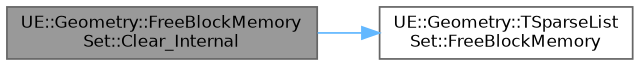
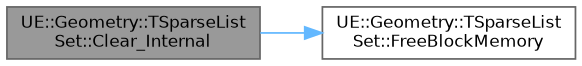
node "UE::Geometry::FreeBlockMemory Set::Clear_Internal": label "UE::Geometry::FreeBlockMemory Set::Clear_Internal" -> "UE::Geometry::TSparseList Set::Clear_Internal"
